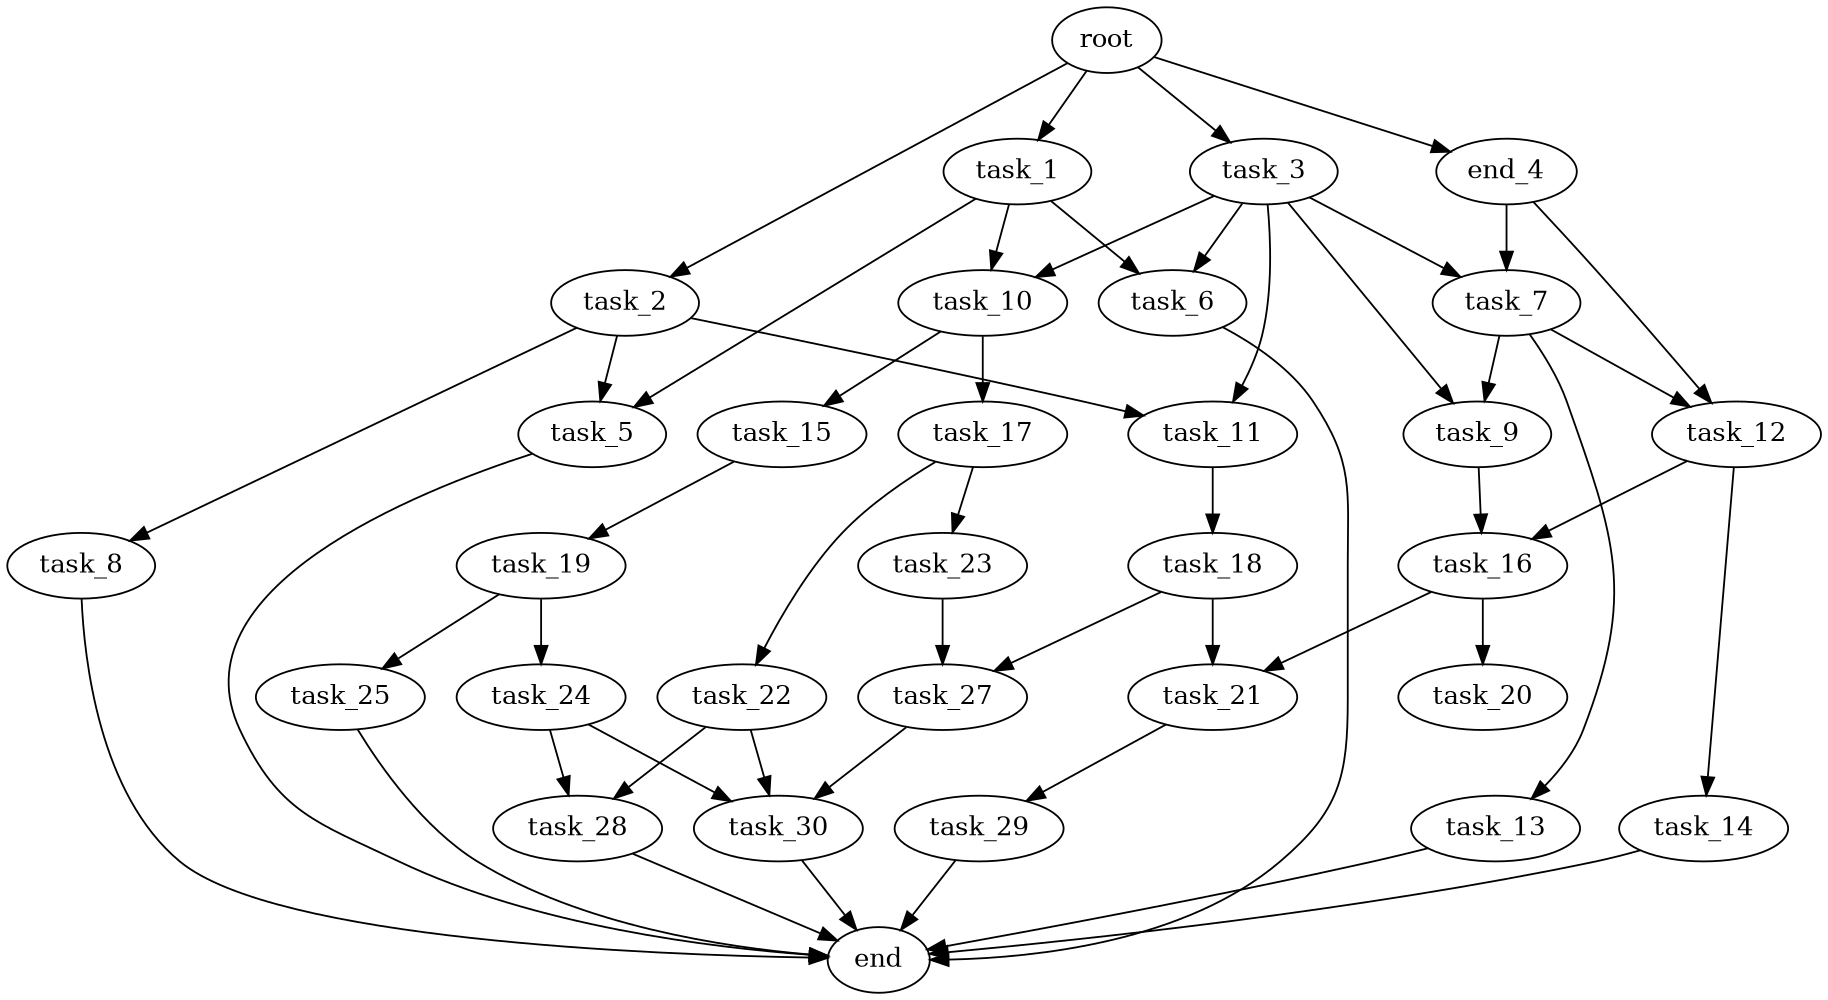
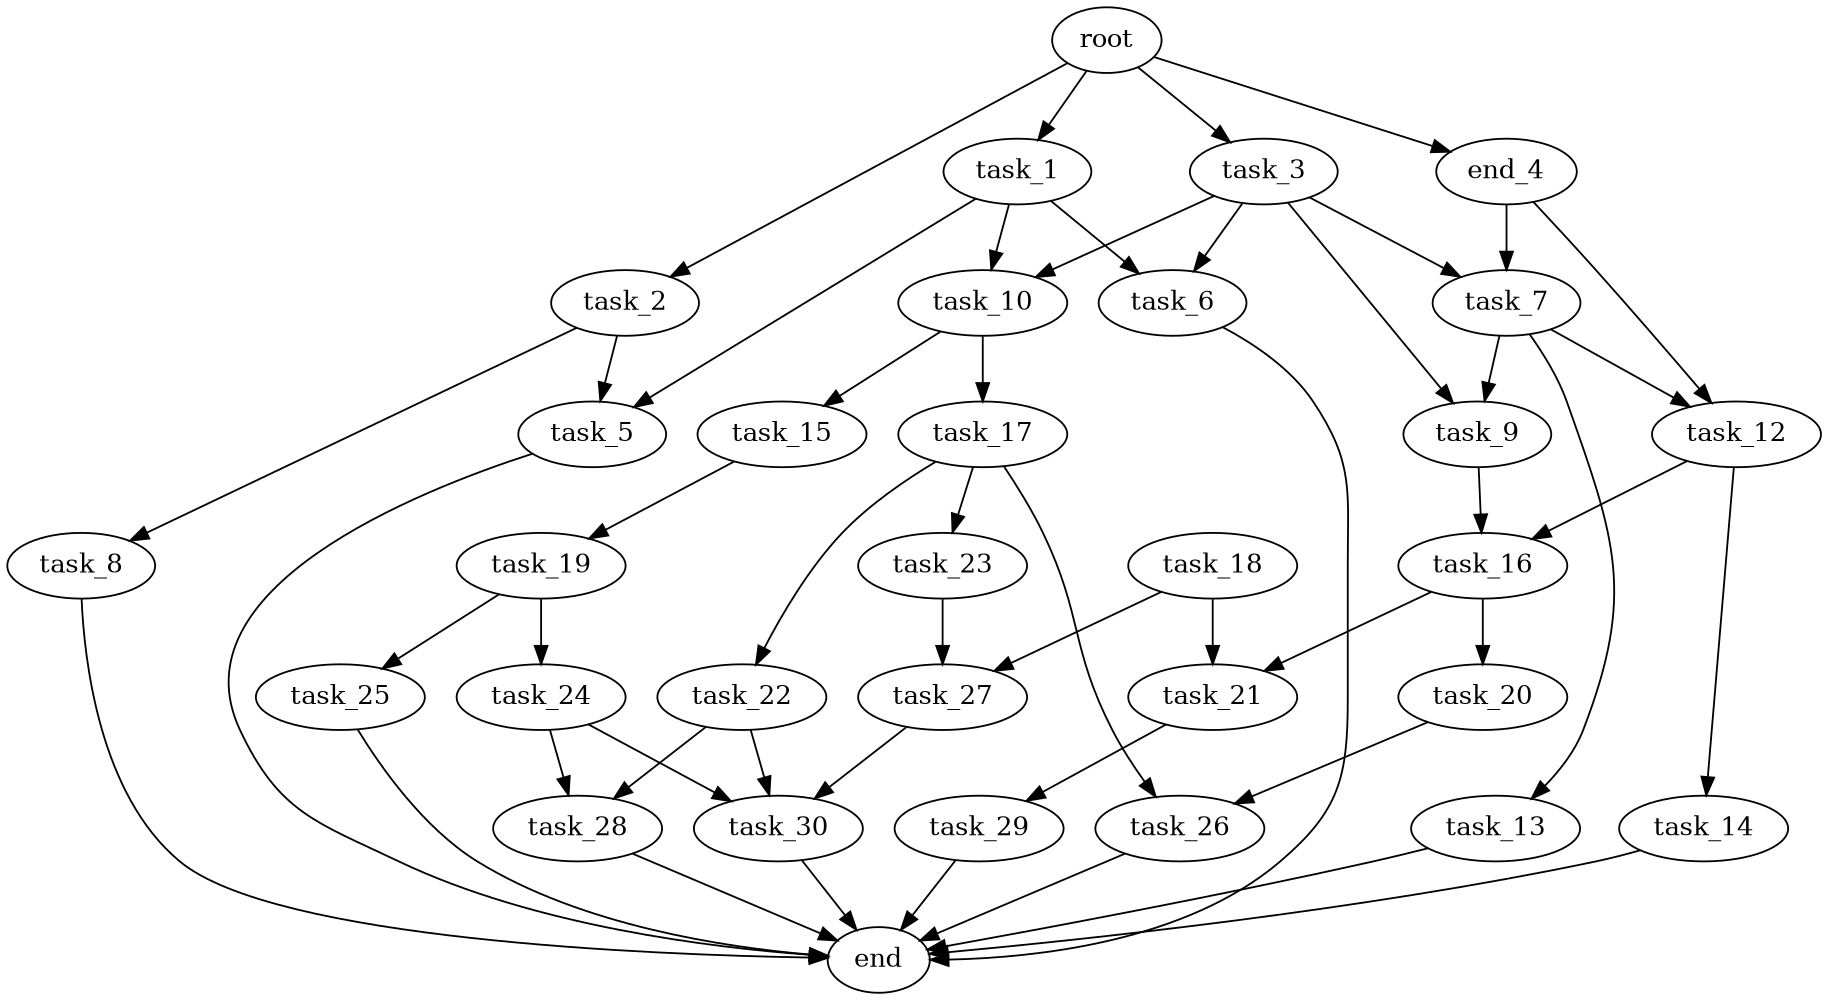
node "task_11": removed
node "task_26": added
